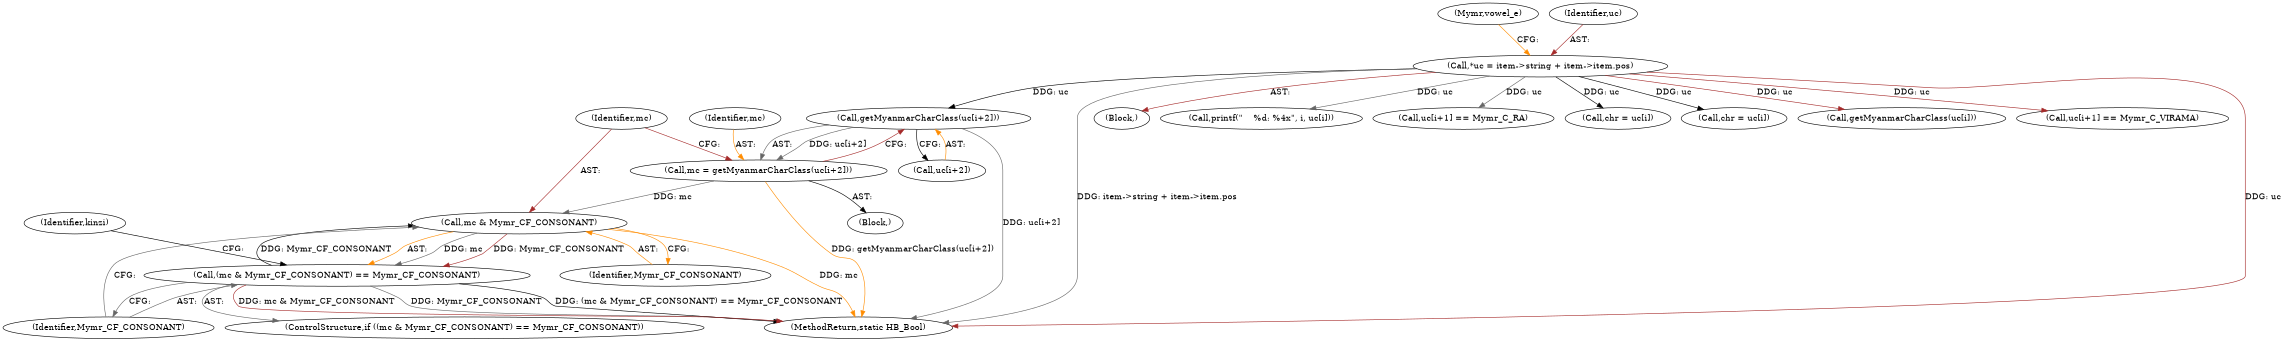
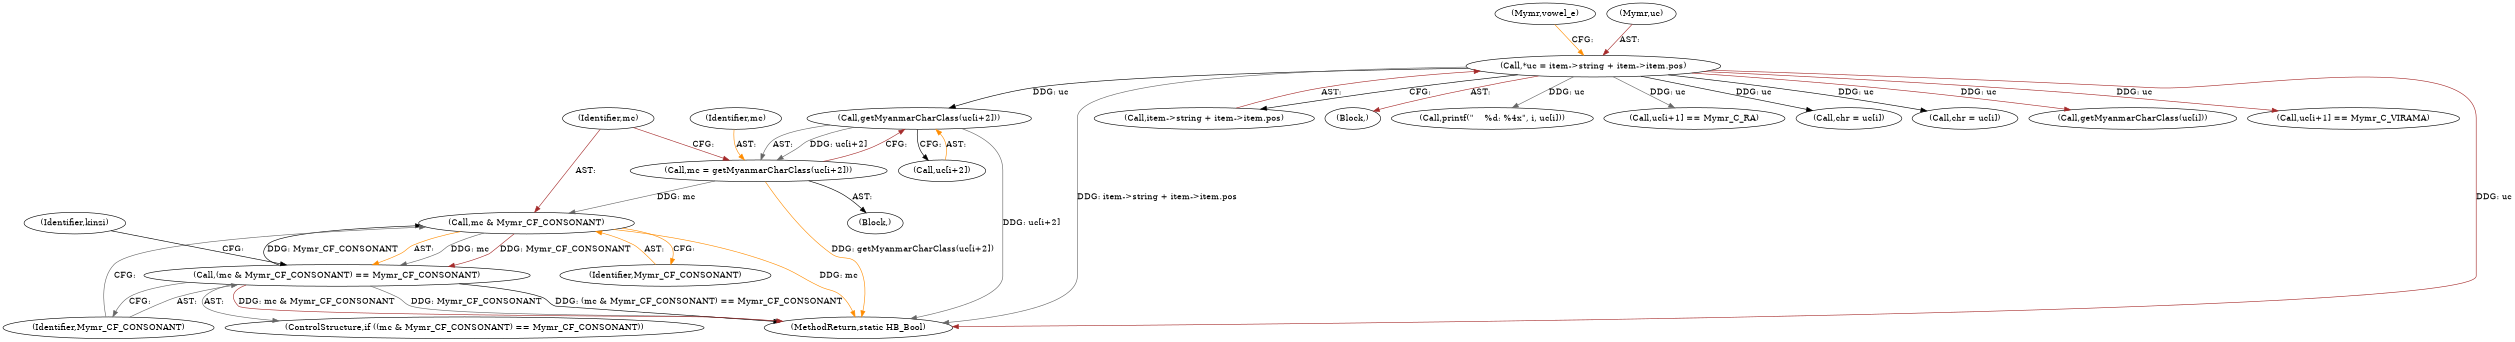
node "(Identifier,uc)": label "(Identifier,uc)" -> "(Mymr,uc)"
node "(Call,item->string + item->item.pos)": added
